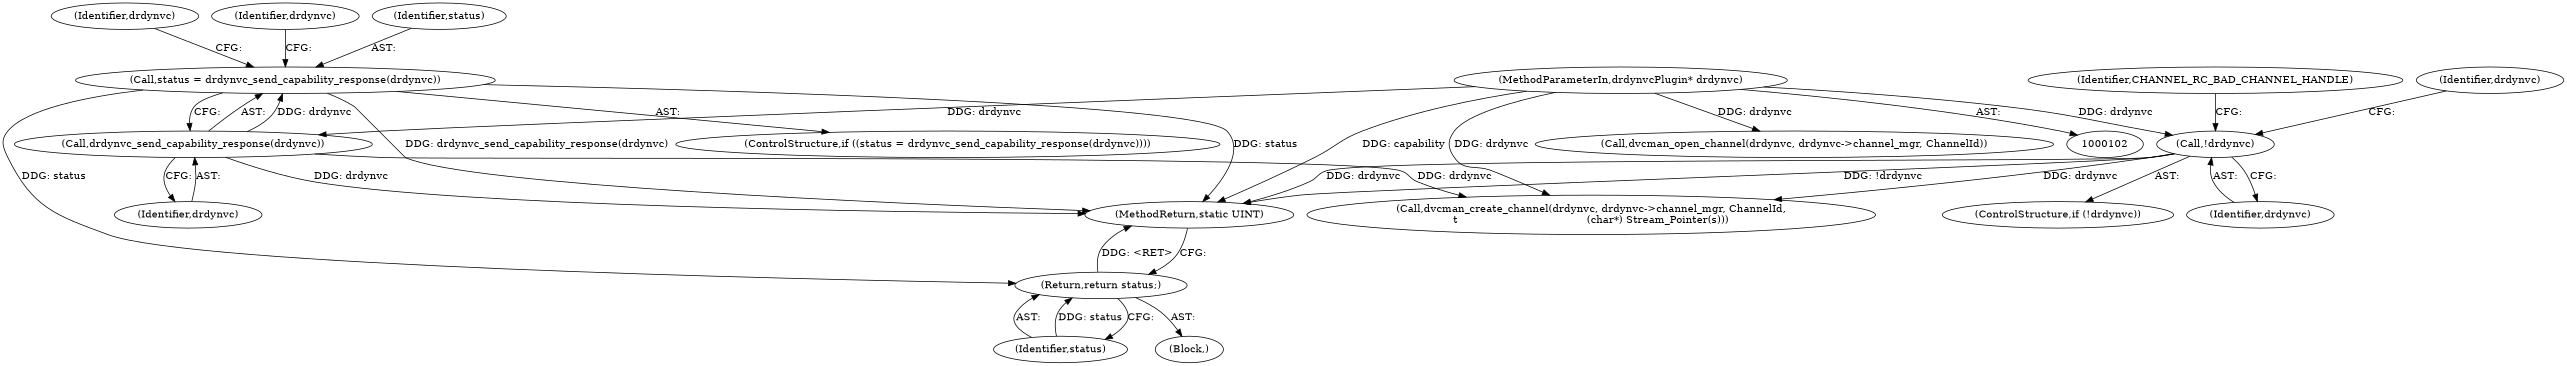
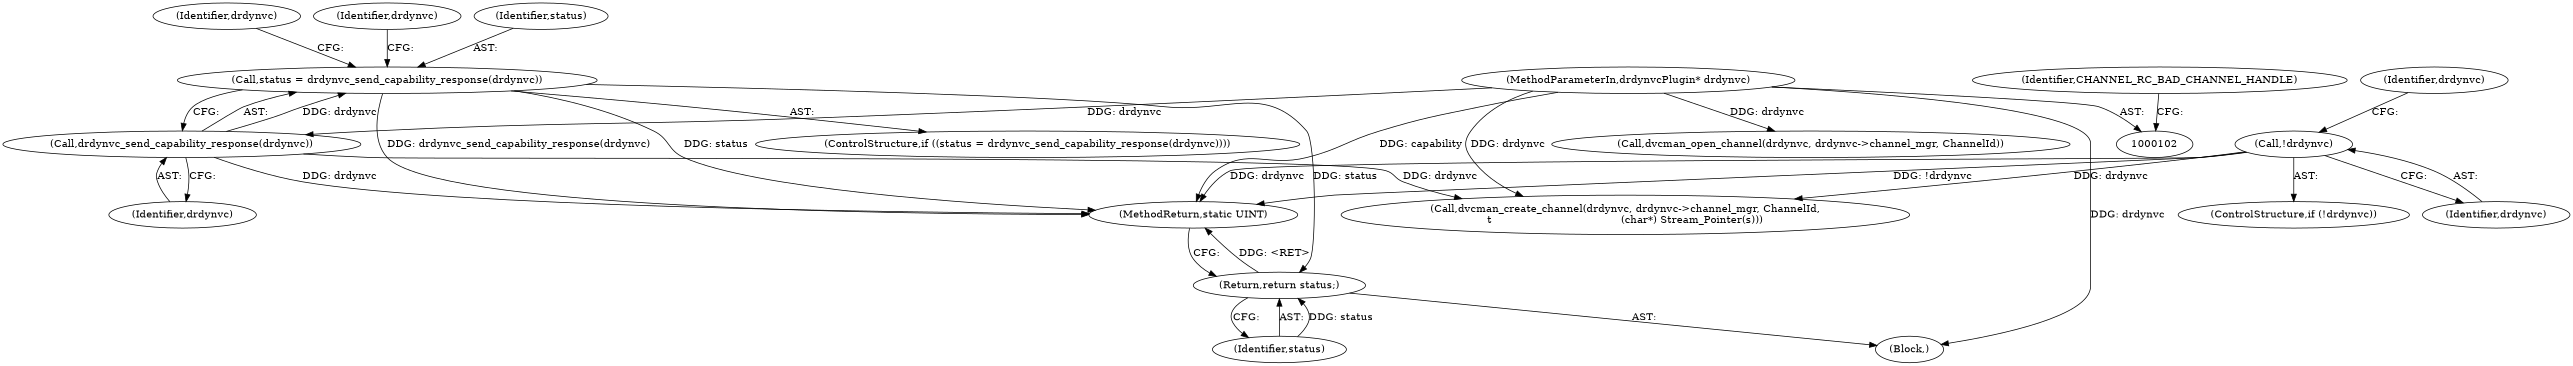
edge "(MethodParameterIn,drdynvcPlugin* drdynvc)" -> "(Call,!drdynvc)": now "(MethodParameterIn,drdynvcPlugin* drdynvc)" -> "(Block,)"
edge "(Identifier,CHANNEL_RC_BAD_CHANNEL_HANDLE)" -> "(Call,!drdynvc)": now "(Identifier,CHANNEL_RC_BAD_CHANNEL_HANDLE)" -> "1000102"
